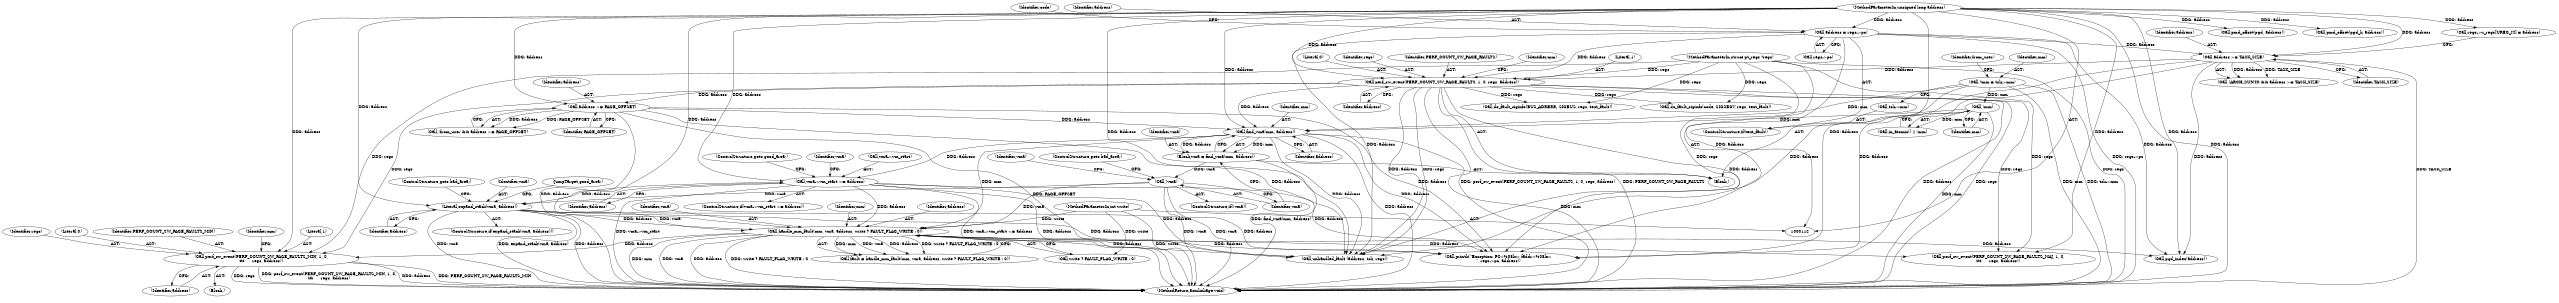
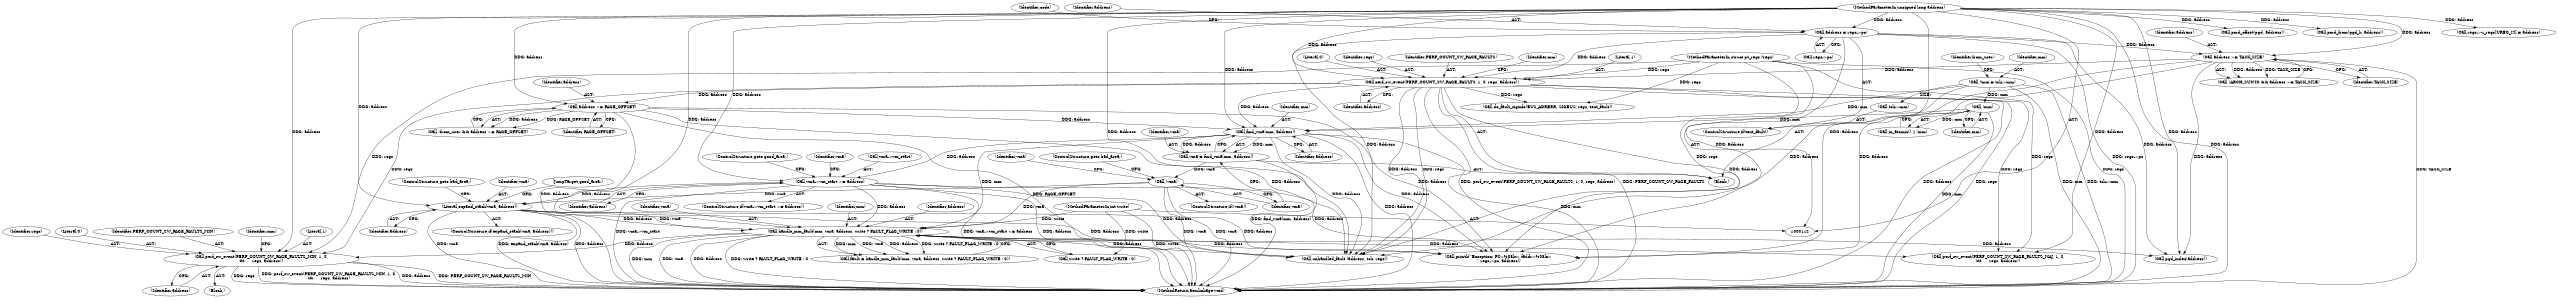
node "(Call,pmd_offset(pgd_k, address))": label "(Call,pmd_offset(pgd_k, address))" -> "(Call,pmd_from(pgd_k, address))"
edge "(Call,regs->u_regs[UREG_I4] = address)" -> "(Call,address >= TASK_SIZE)": now "(Call,!ARCH_SUN4C && address >= TASK_SIZE)" -> "(Call,address >= TASK_SIZE)"
edge "(Call,*mm = tsk->mm)" -> "(Call,tsk->mm)": label "CFG: " -> "SIZE: "
node "(Call,do_fault_siginfo(code, SIGSEGV, regs, text_fault))": removed
node "(Block,vma = find_vma(mm, address))": label "(Block,vma = find_vma(mm, address))" -> "(Call,vma = find_vma(mm, address))"
